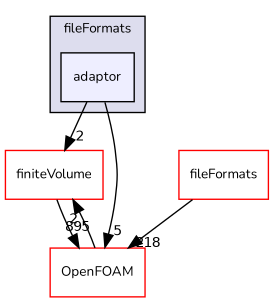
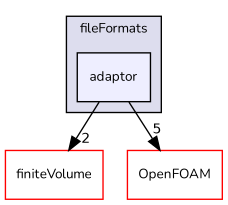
node "fileFormats": removed
edge "finiteVolume" -> "OpenFOAM": removed
edge "OpenFOAM" -> "finiteVolume": removed
